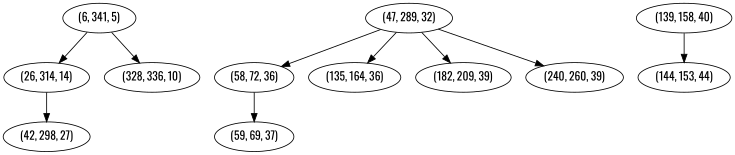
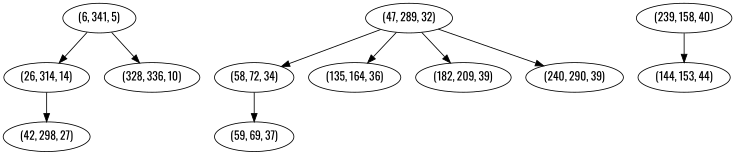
node "(139, 158, 40)": label "(139, 158, 40)" -> "(239, 158, 40)"
node "(58, 72, 36)": label "(58, 72, 36)" -> "(58, 72, 34)"
node "(240, 260, 39)": label "(240, 260, 39)" -> "(240, 290, 39)"
